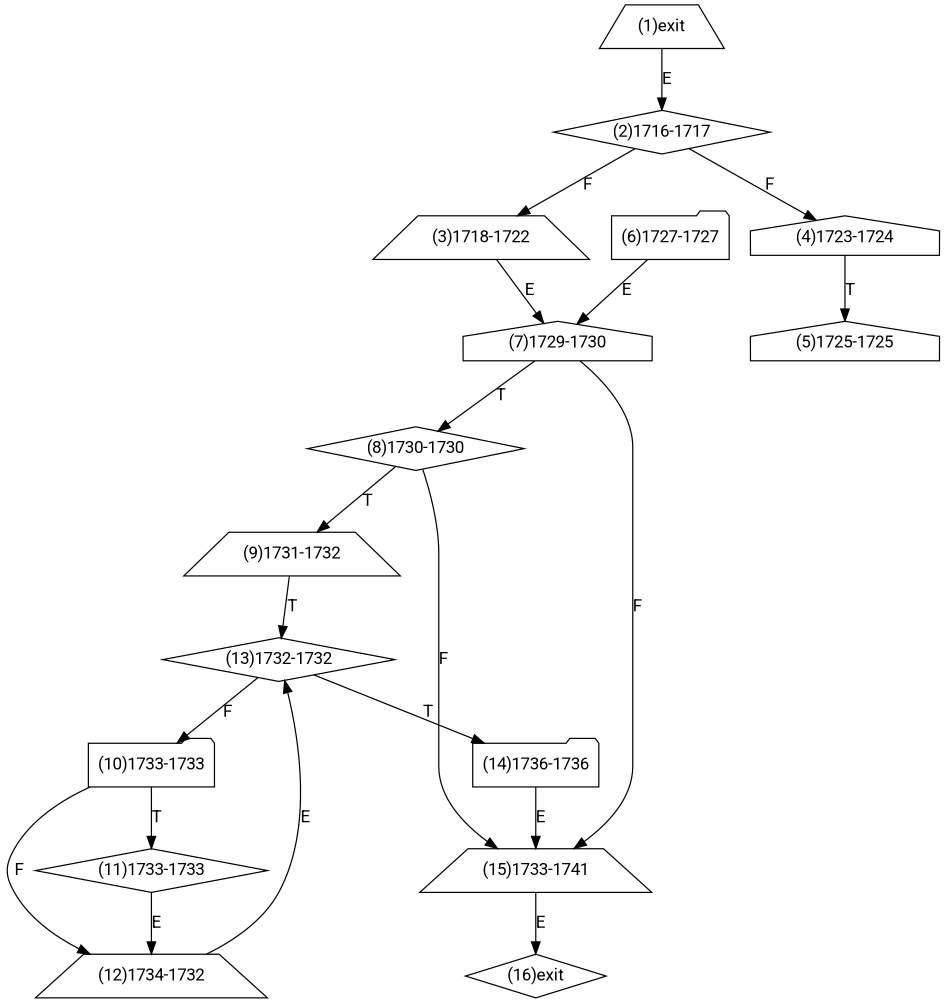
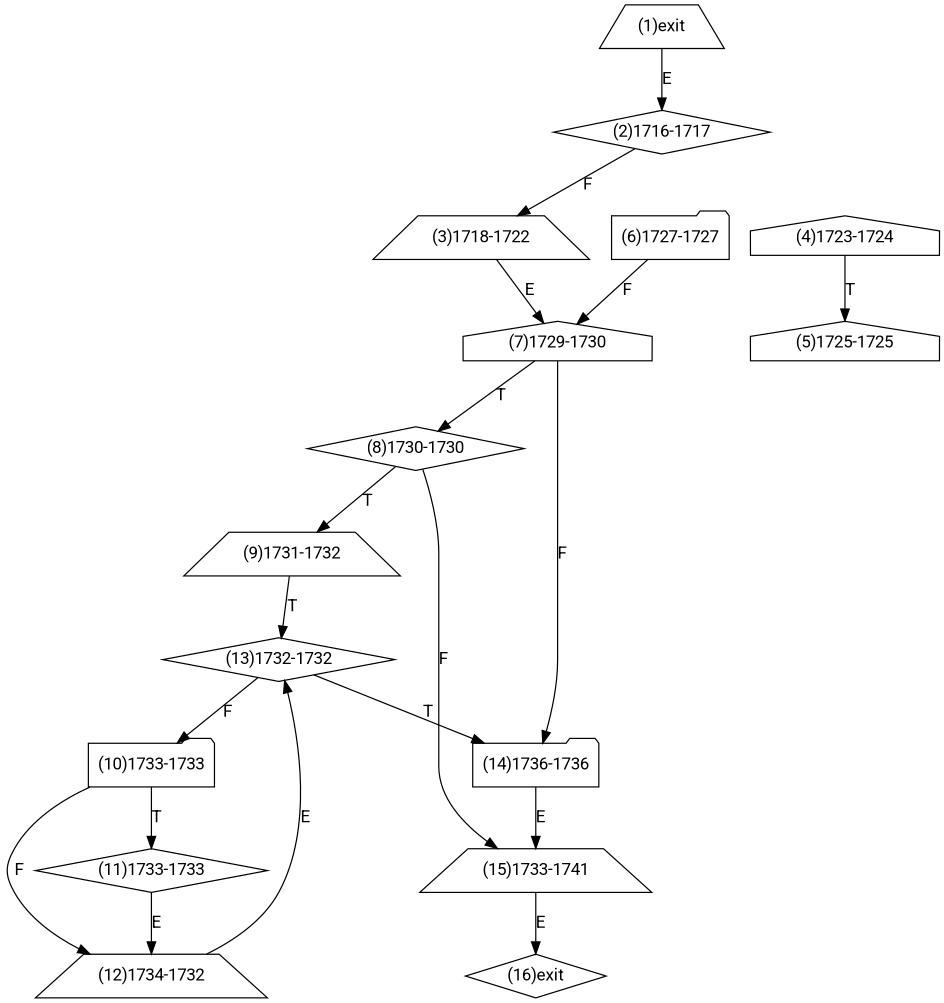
edge "(2)1716-1717" -> "(4)1723-1724": removed, label "F"
edge "(6)1727-1727" -> "(7)1729-1730": label "E" -> "F"
edge "(7)1729-1730" -> "(15)1733-1741": now "(7)1729-1730" -> "(14)1736-1736"
